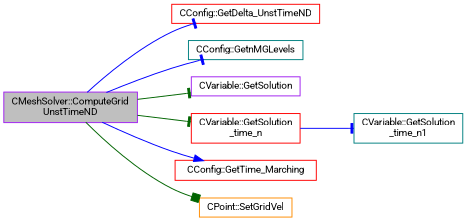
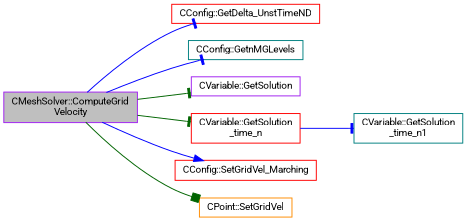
node "CMeshSolver::ComputeGrid UnstTimeND": label "CMeshSolver::ComputeGrid UnstTimeND" -> "CMeshSolver::ComputeGrid Velocity"
node "CConfig::GetTime_Marching": label "CConfig::GetTime_Marching" -> "CConfig::SetGridVel_Marching"
